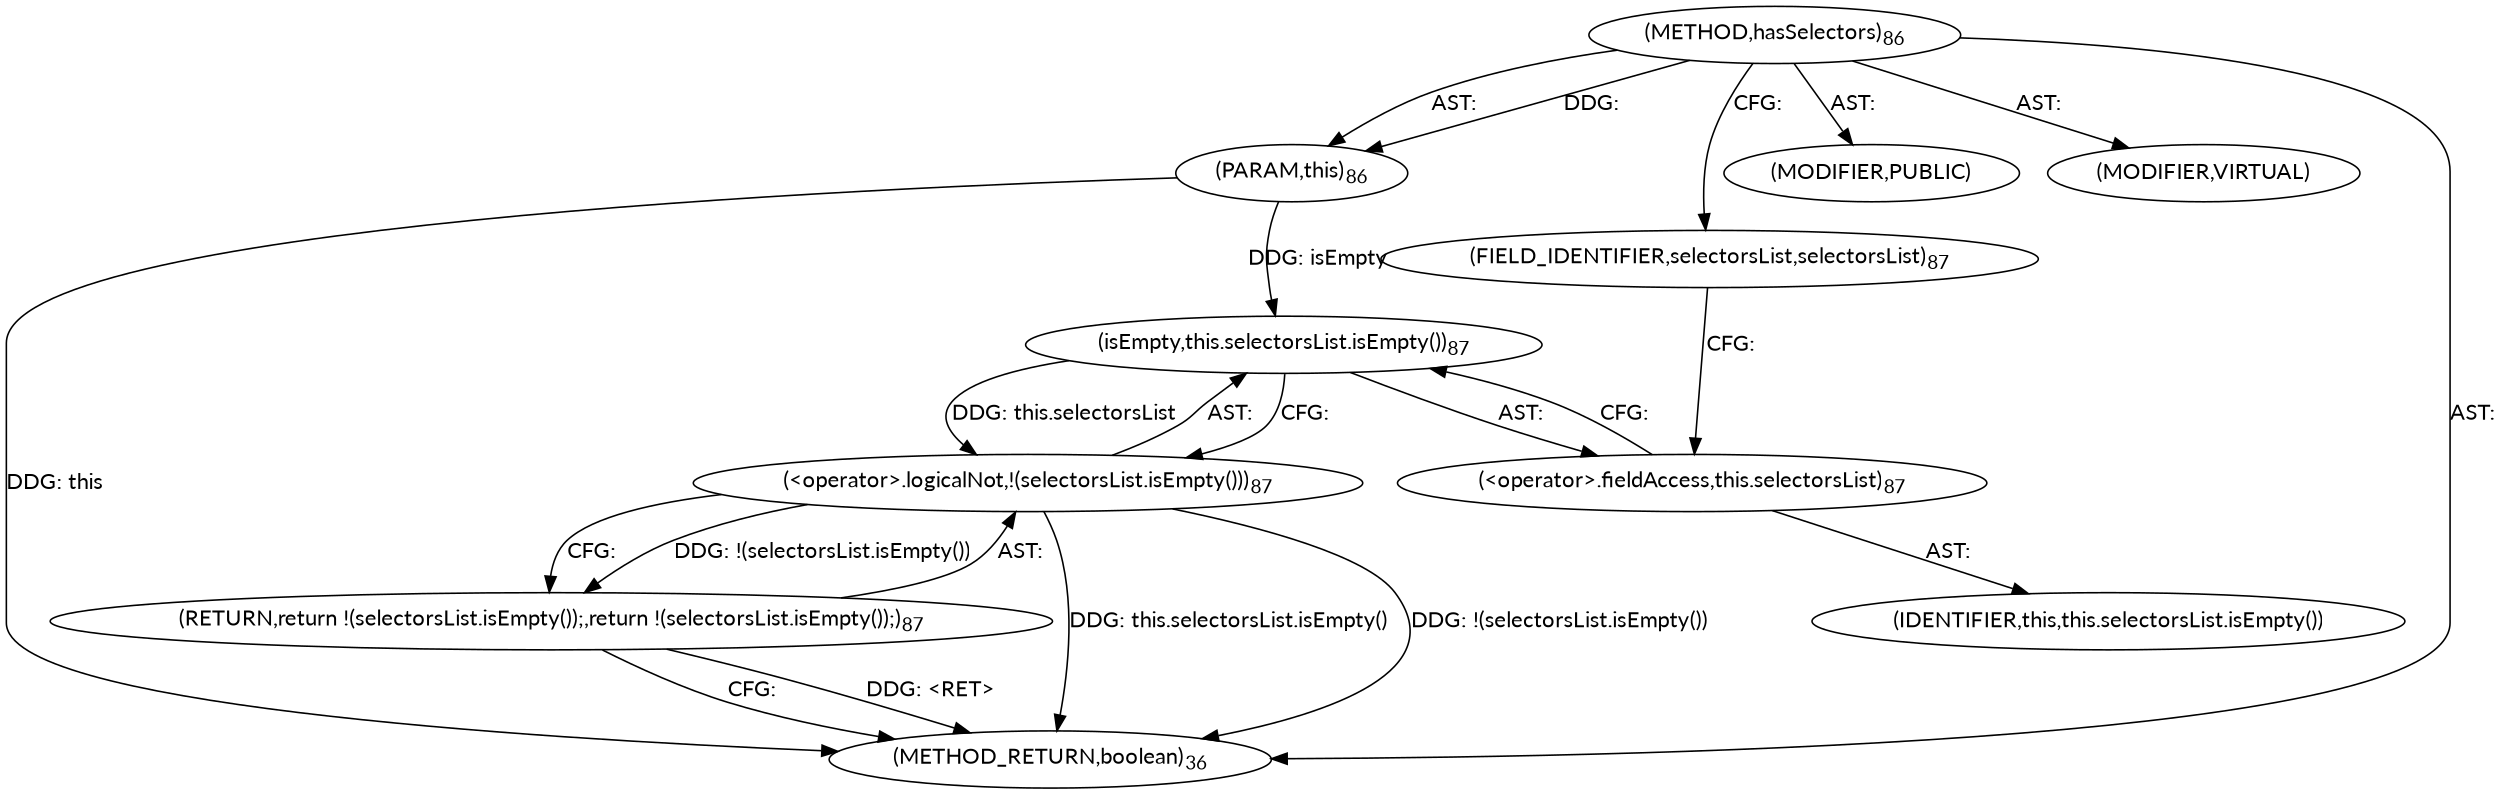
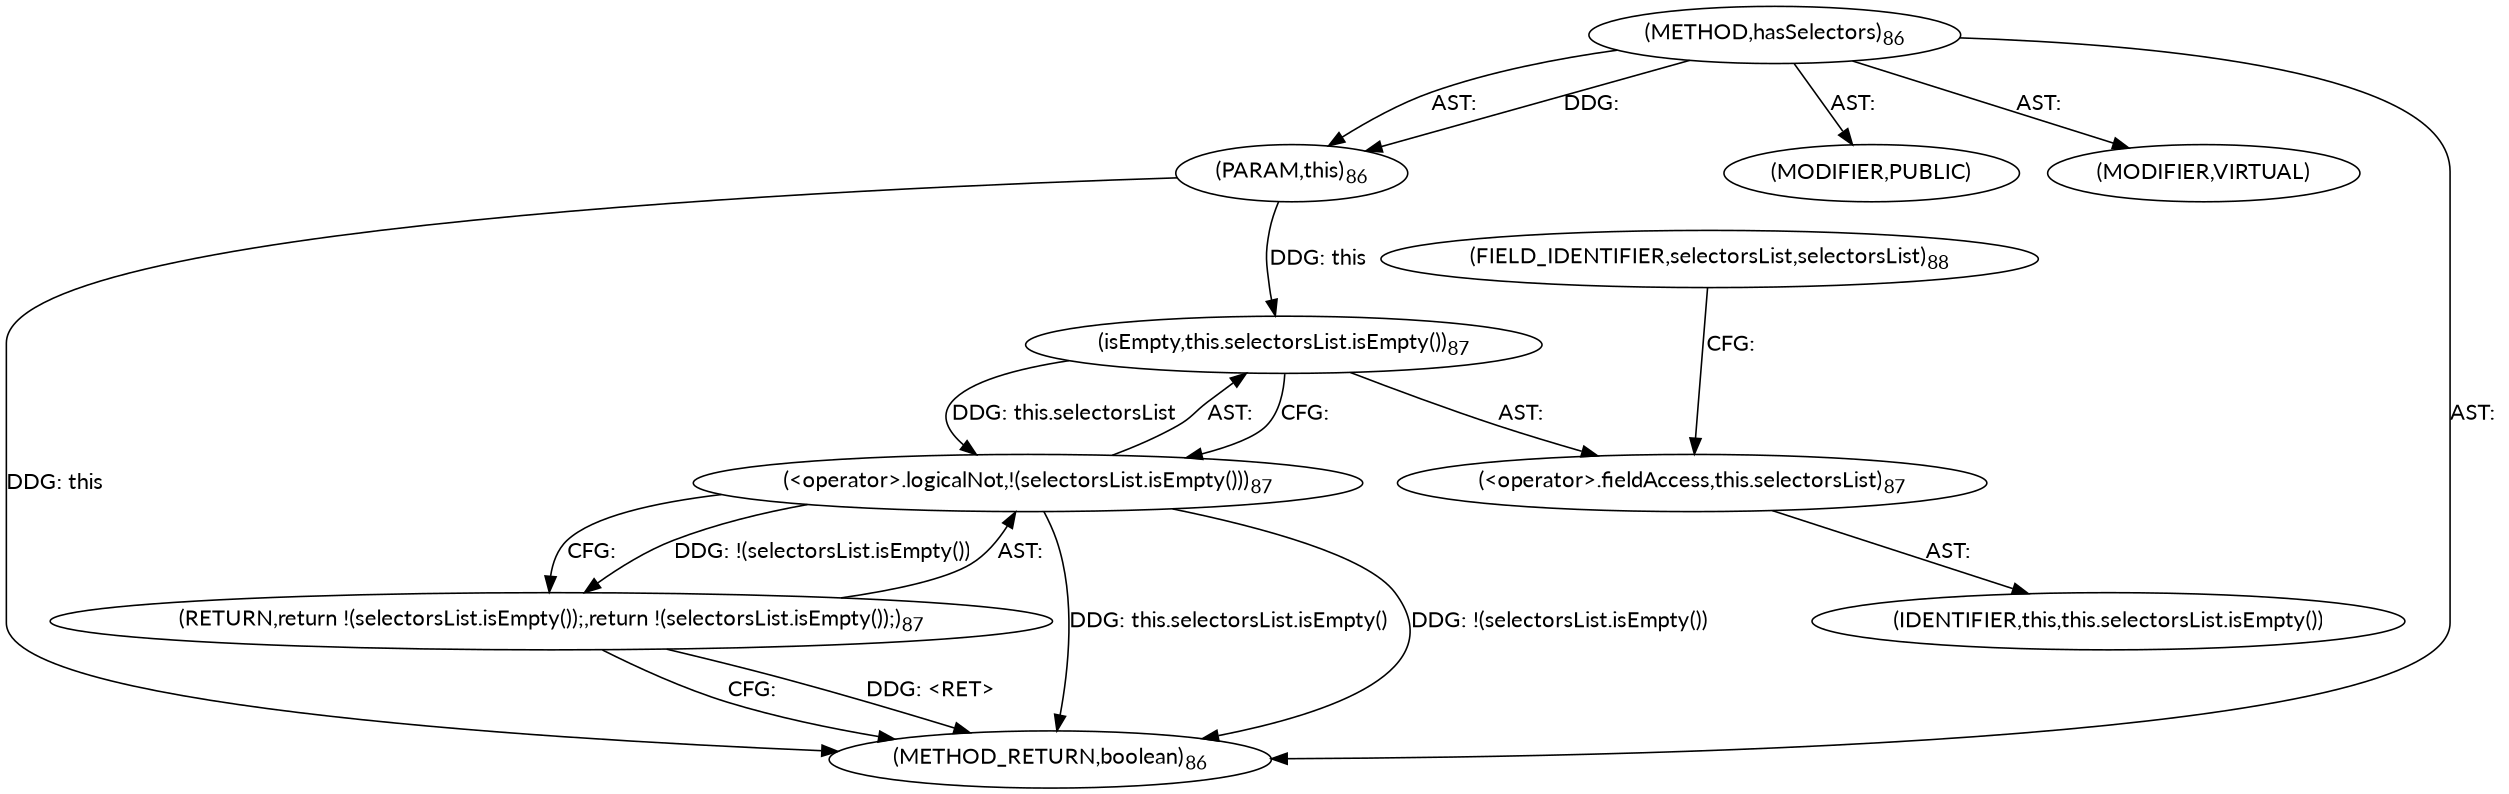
edge "(METHOD,hasSelectors)" -> "(FIELD_IDENTIFIER,selectorsList,selectorsList)": removed, label "CFG:"
node "(FIELD_IDENTIFIER,selectorsList,selectorsList)": text "87" -> "88"
edge "(PARAM,this)" -> "(isEmpty,this.selectorsList.isEmpty())": label "DDG: isEmpty" -> "DDG: this"
edge "(<operator>.fieldAccess,this.selectorsList)" -> "(isEmpty,this.selectorsList.isEmpty())": removed, label "CFG:"
node "(METHOD_RETURN,boolean)": text "36" -> "86"
